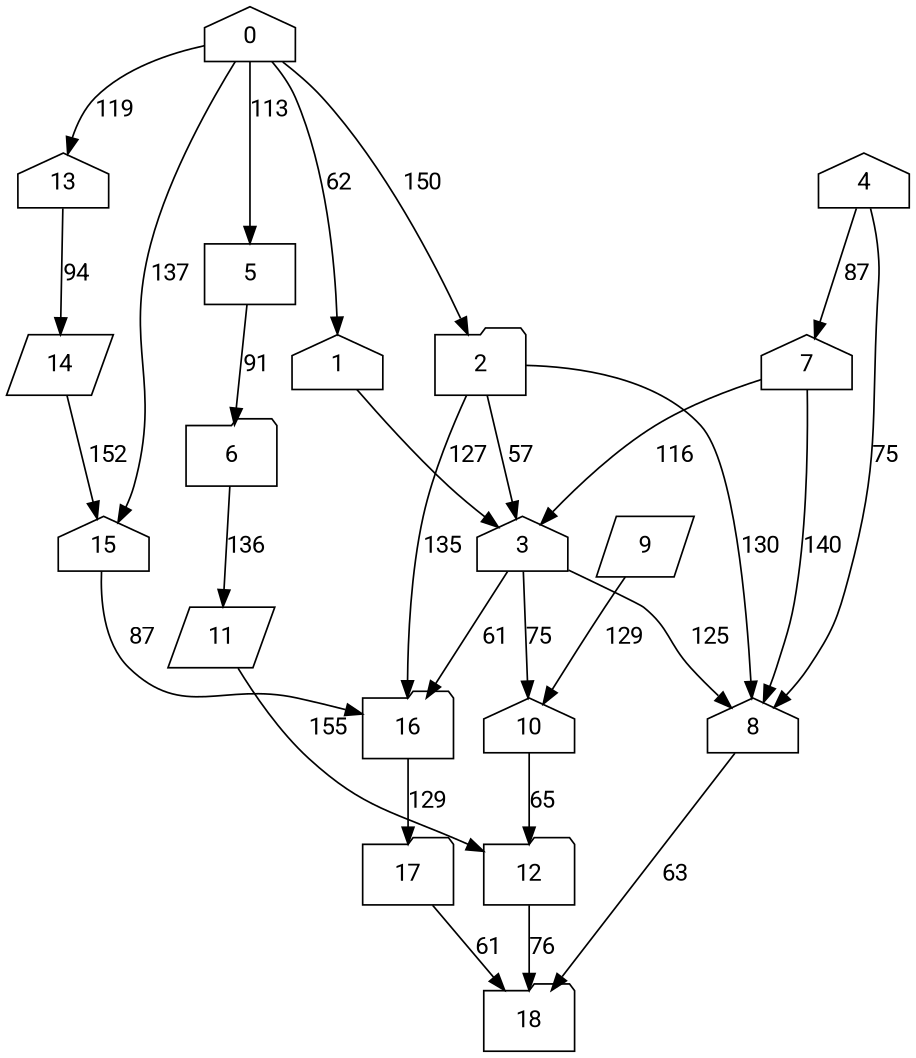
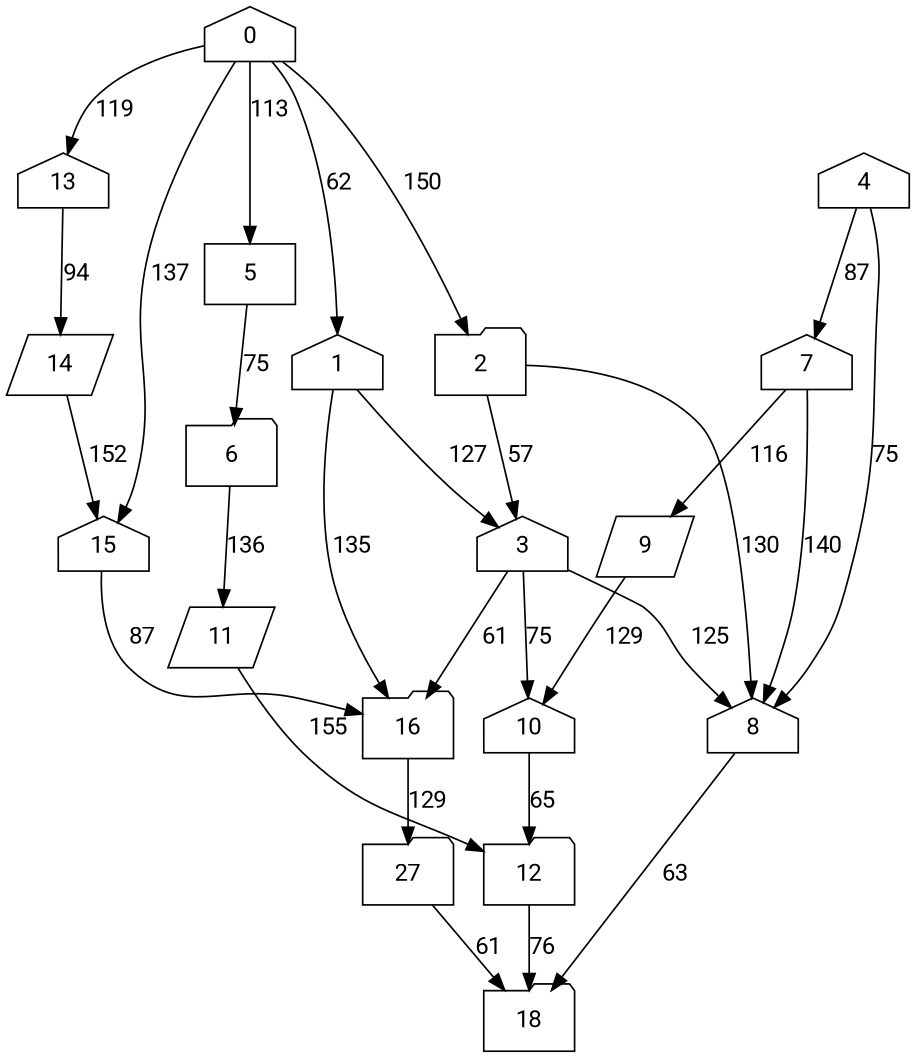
edge "5" -> "6": label "91" -> "75"
edge "7" -> "3": now "7" -> "9"
edge "2" -> "16": now "1" -> "16"
node "17": label "17" -> "27"
